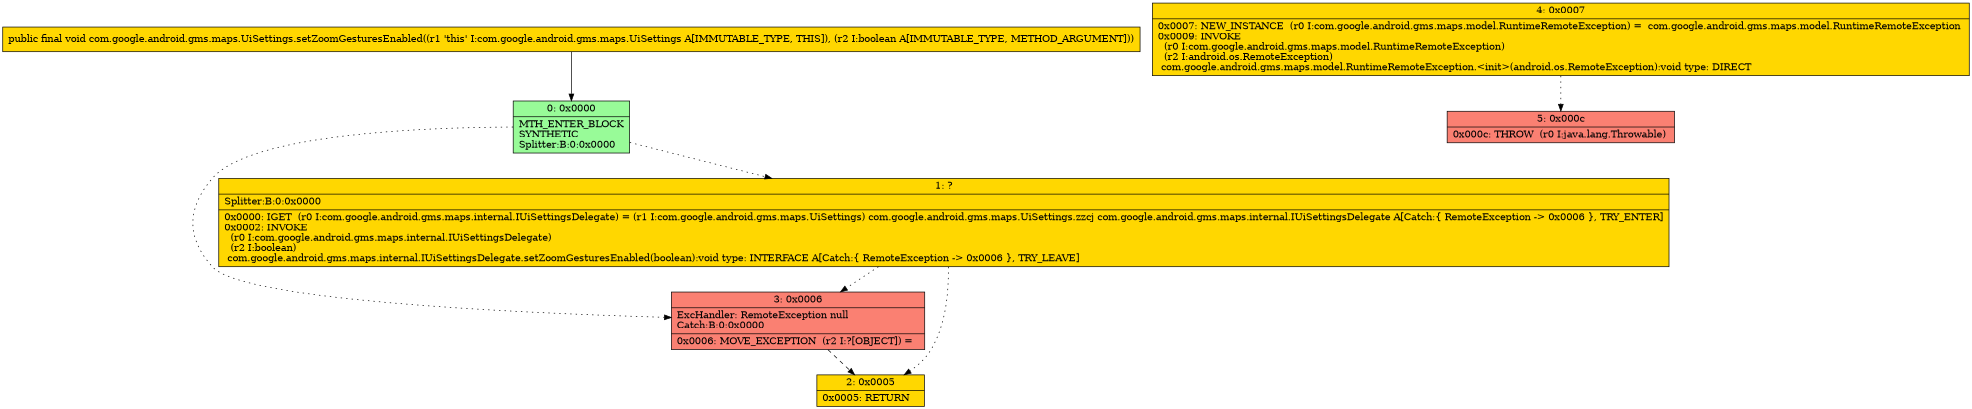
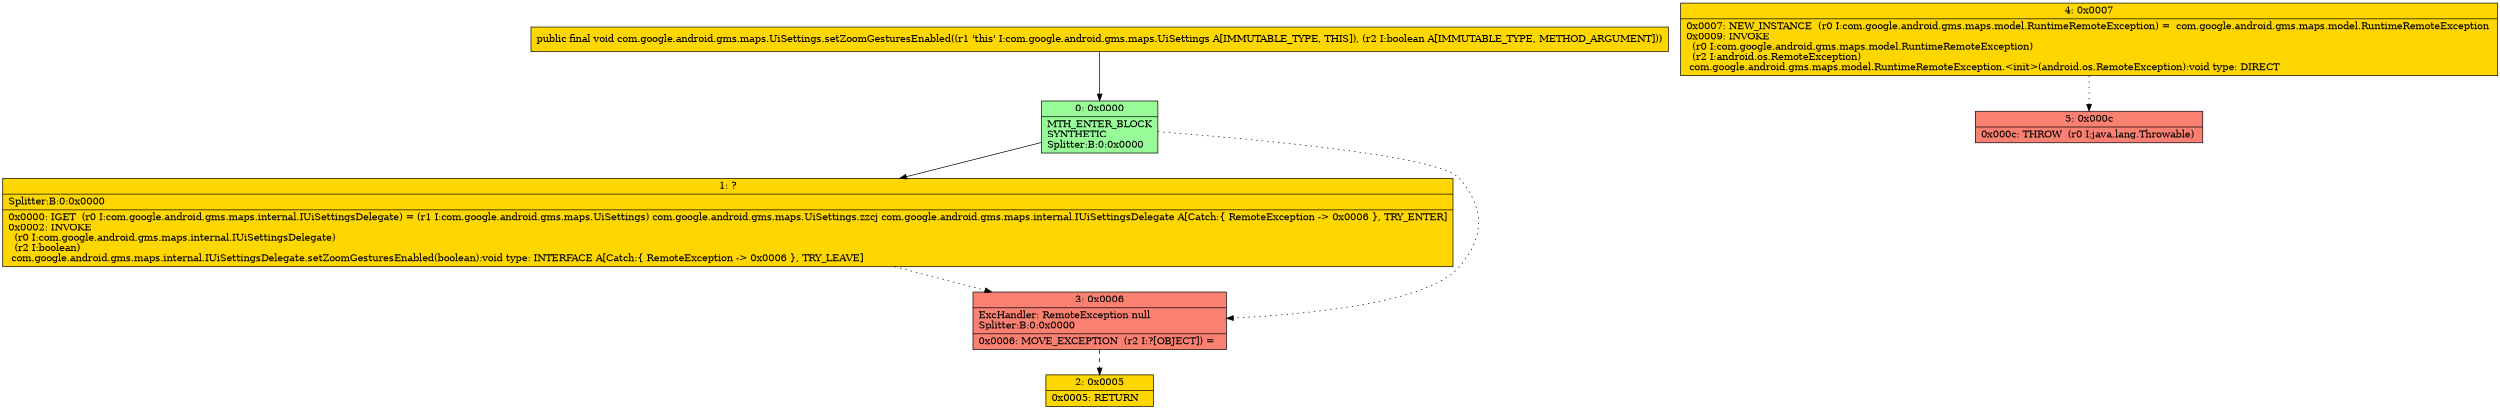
edge "0: 0x0000" -> "1: ?": style dotted -> solid
edge "1: ?" -> "2: 0x0005": removed
node "3: 0x0006": text "Catch:B:0:0x0000" -> "Splitter:B:0:0x0000"
